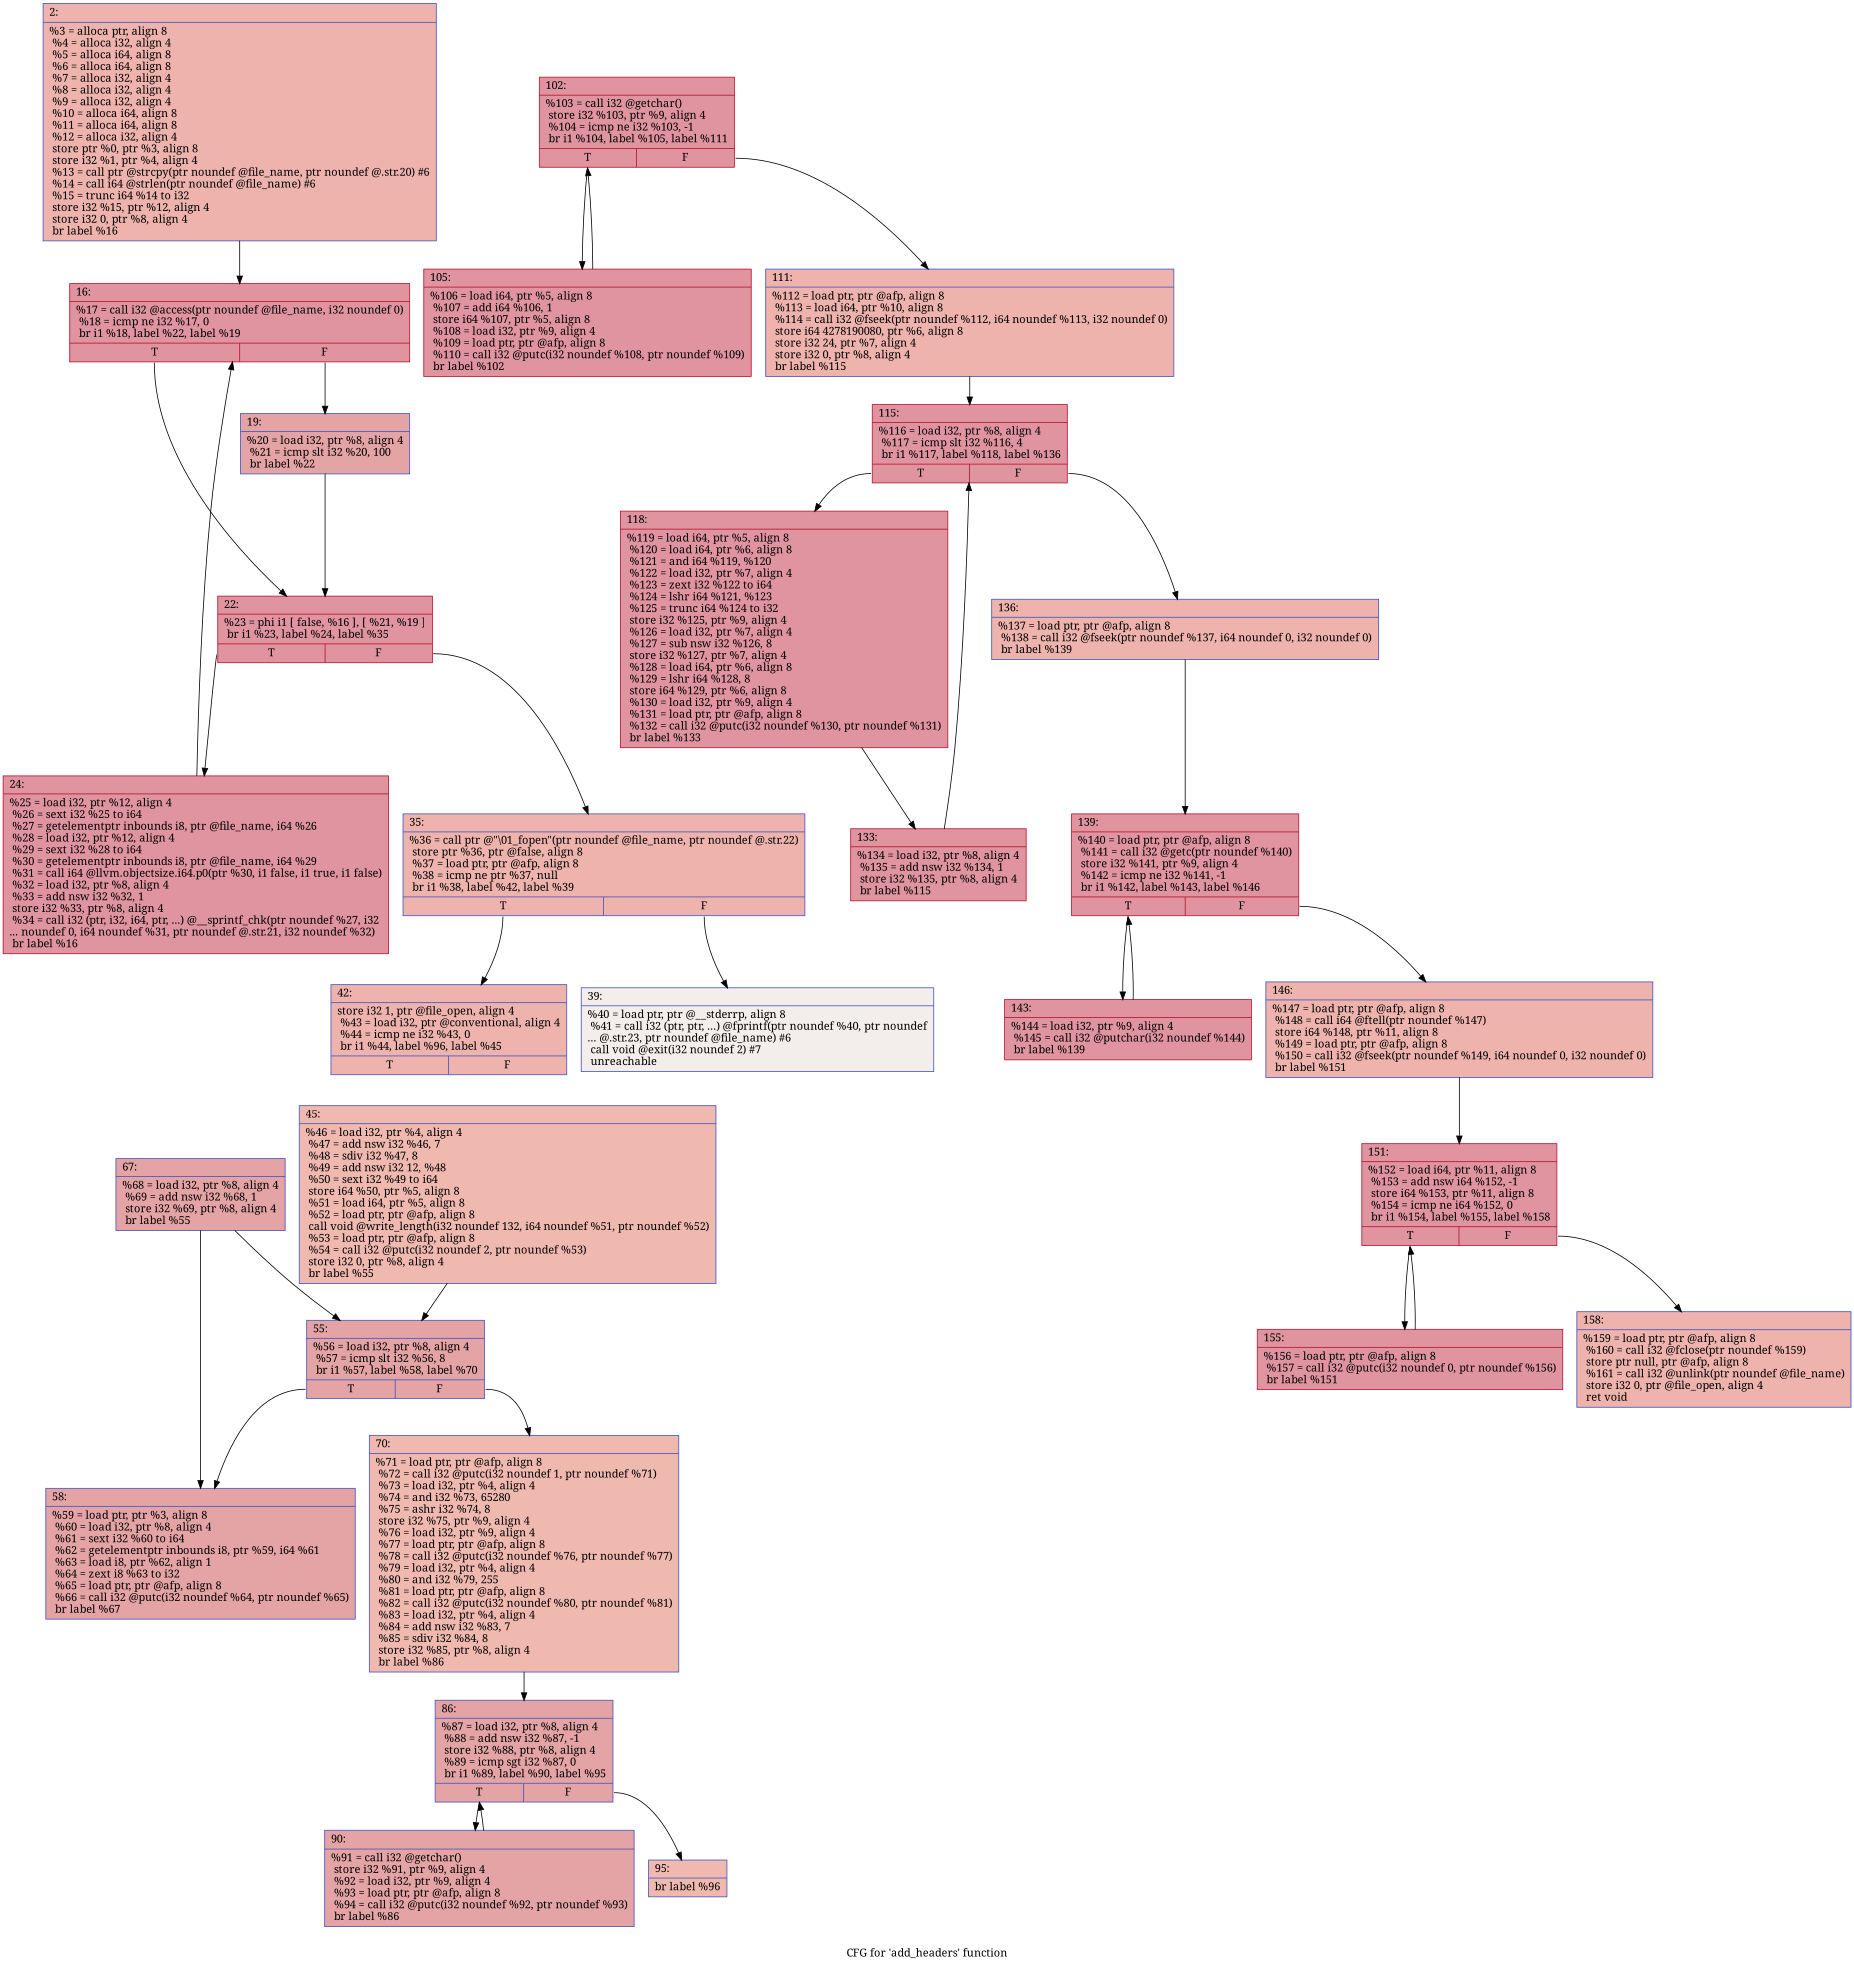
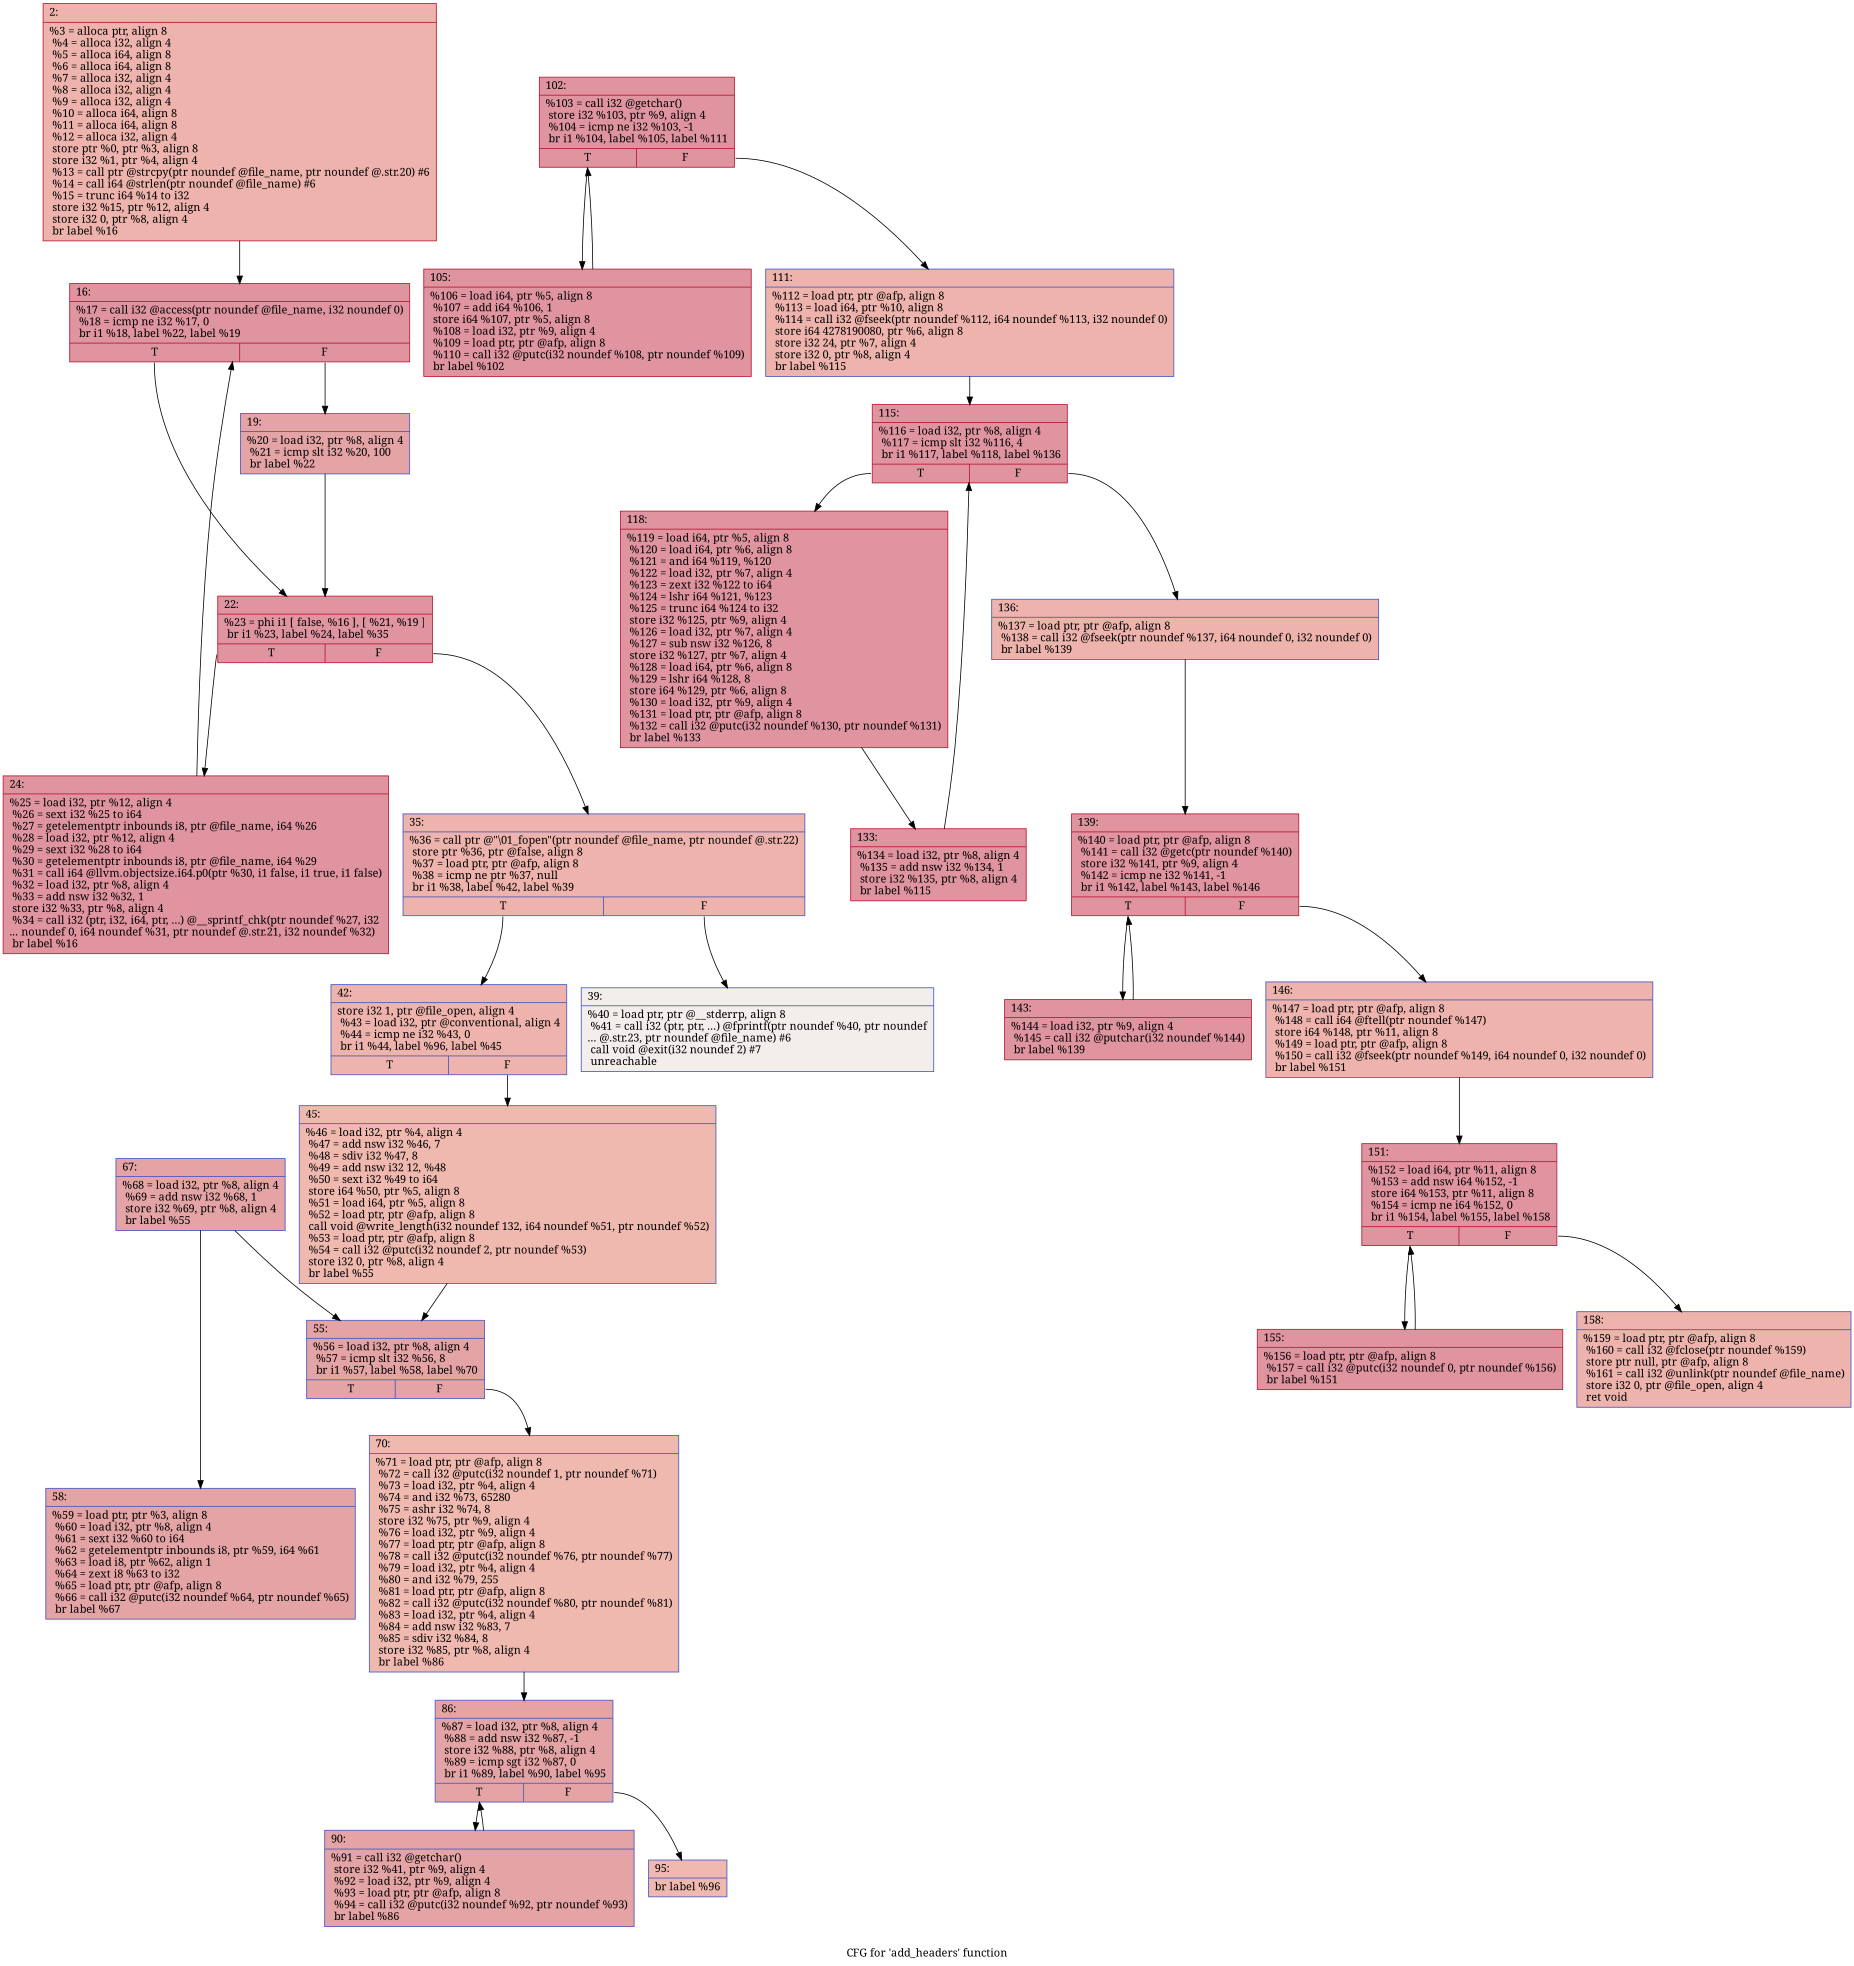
node "2:": color #3d50c3ff -> #b70d28ff
edge "42:" -> "45:": added
edge "55:" -> "58:": removed
node "90:": text "store i32 %91, ptr %9, align 4" -> "store i32 %41, ptr %9, align 4"
